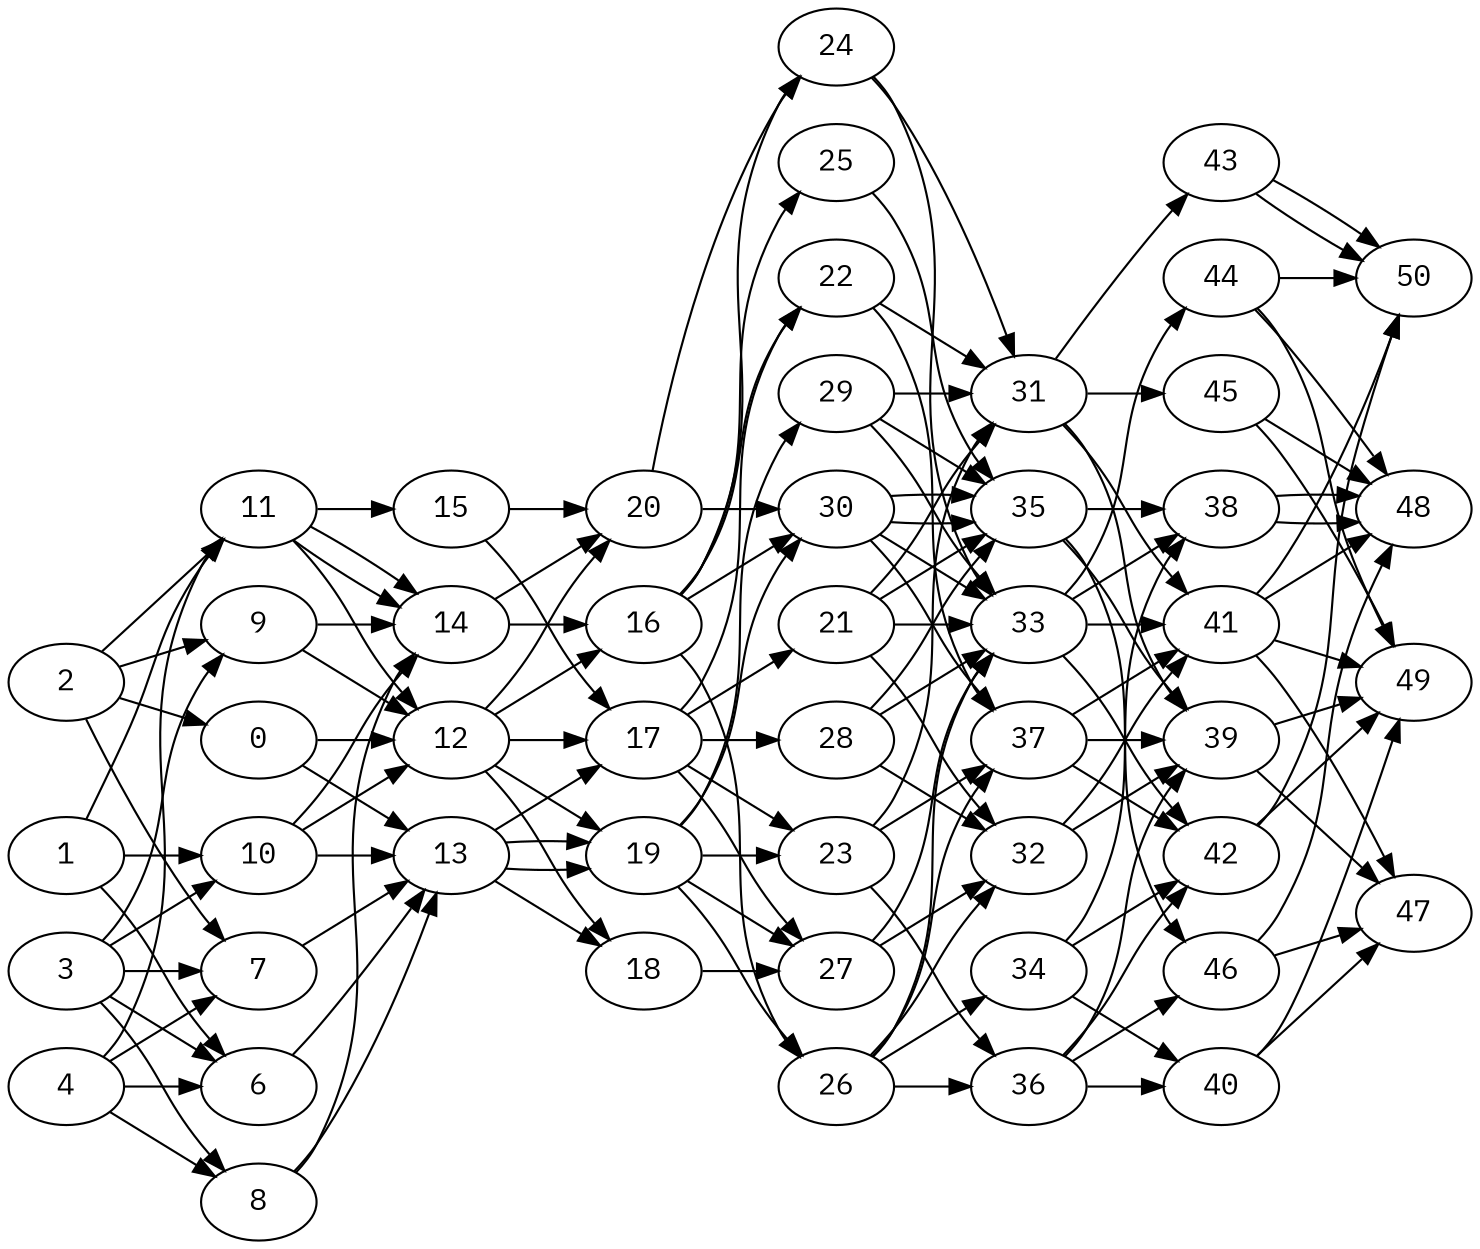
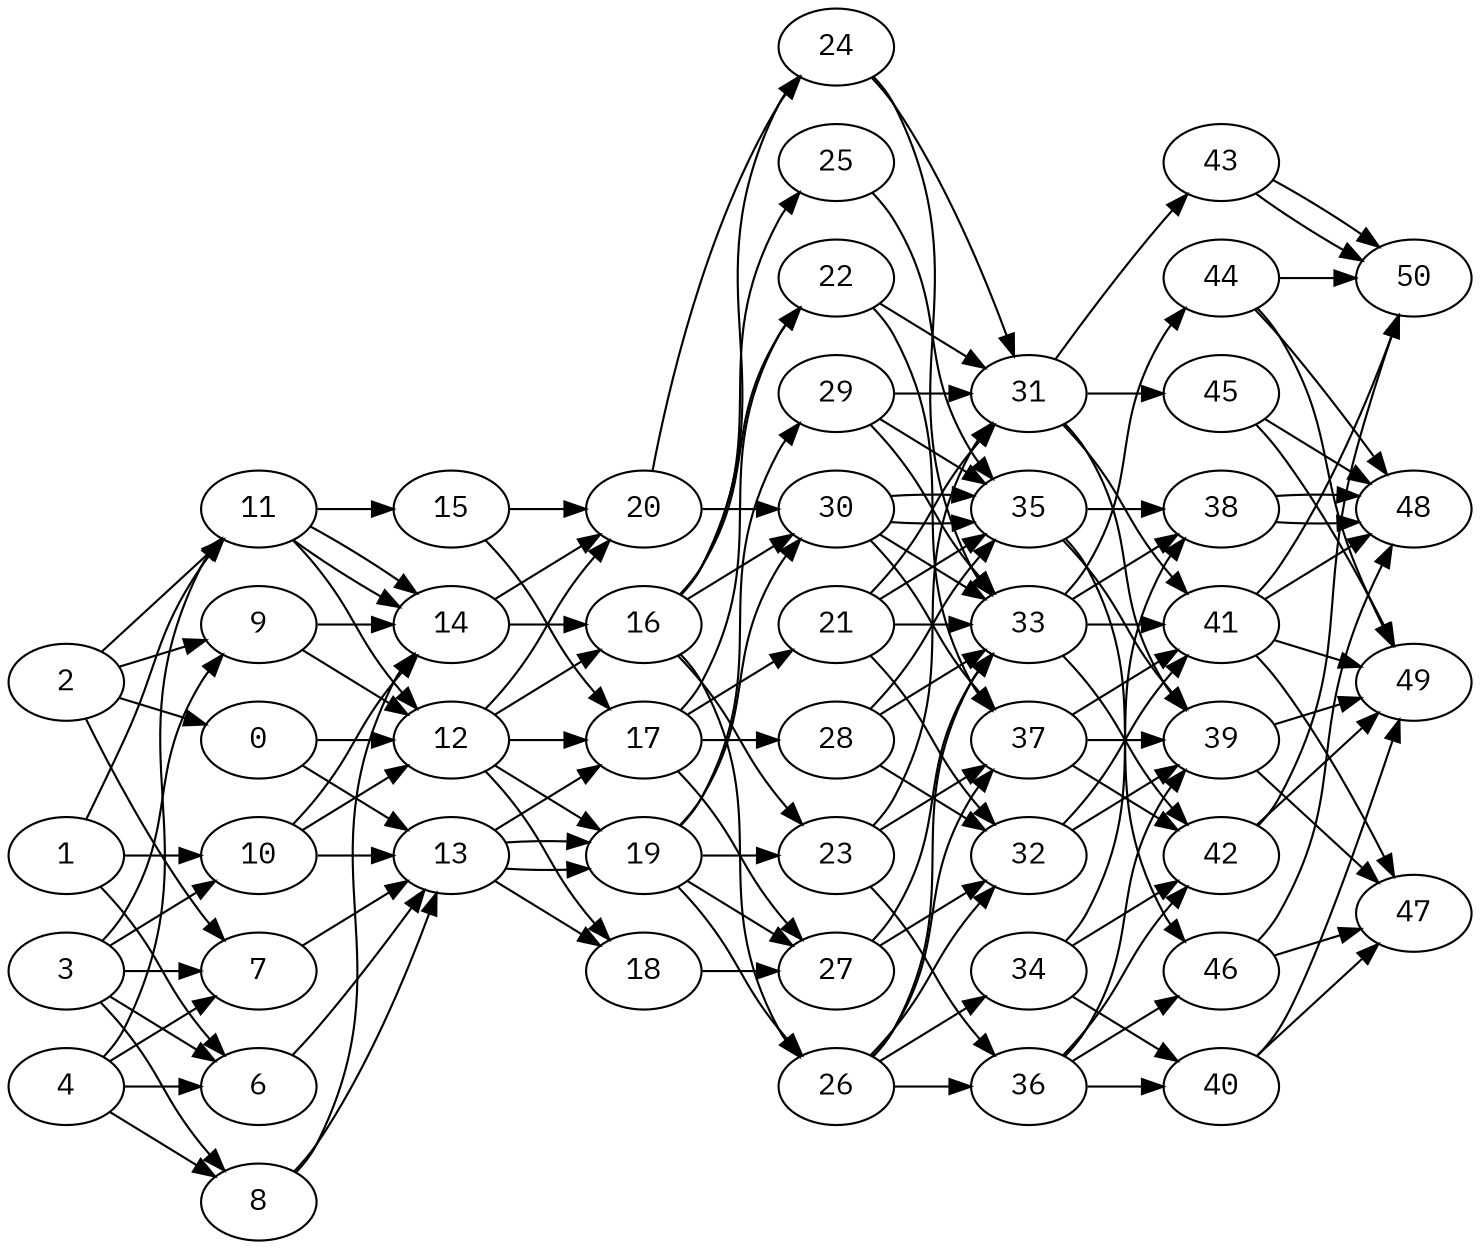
edge "17" -> "23": now "16" -> "23"
